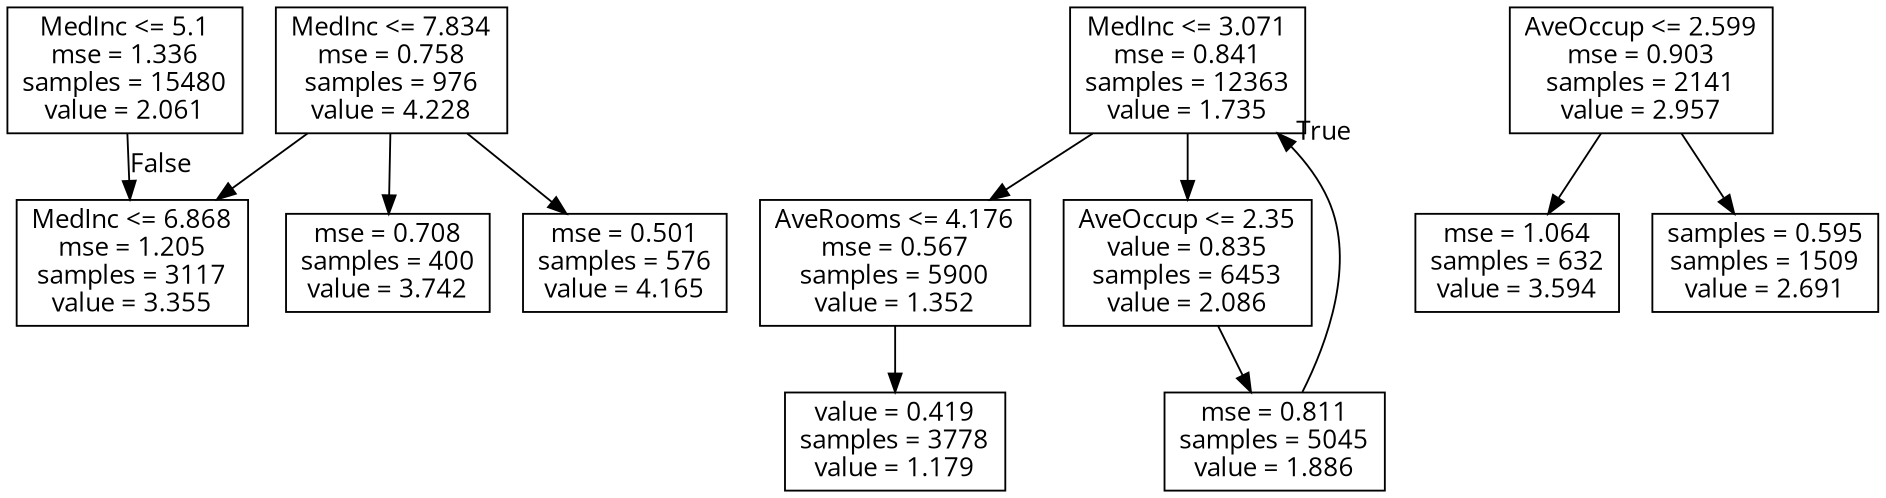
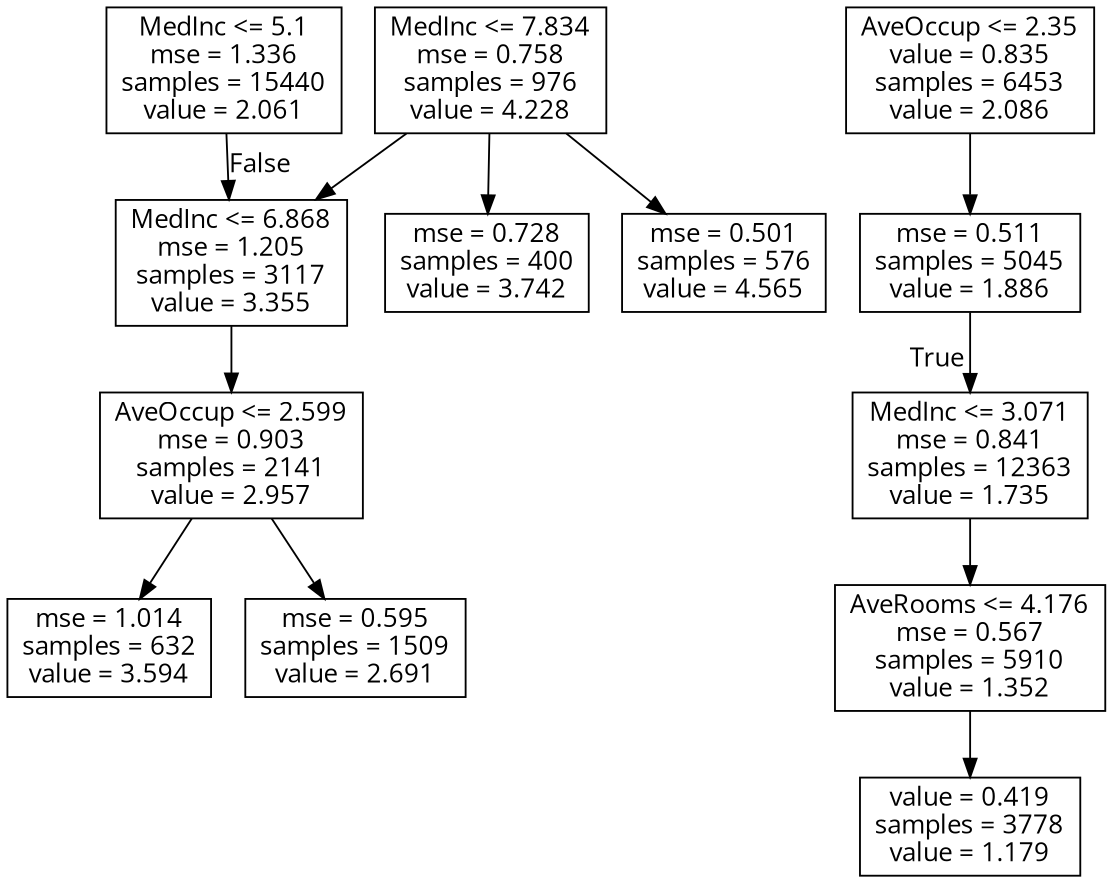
node "MedInc <= 5.1 mse = 1.336 samples = 15480 value = 2.061": label "MedInc <= 5.1 mse = 1.336 samples = 15480 value = 2.061" -> "MedInc <= 5.1 mse = 1.336 samples = 15440 value = 2.061"
edge "MedInc <= 3.071 mse = 0.841 samples = 12363 value = 1.735" -> "AveOccup <= 2.35 value = 0.835 samples = 6453 value = 2.086": removed
node "mse = 0.708 samples = 400 value = 3.742": label "mse = 0.708 samples = 400 value = 3.742" -> "mse = 0.728 samples = 400 value = 3.742"
node "mse = 0.501 samples = 576 value = 4.165": label "mse = 0.501 samples = 576 value = 4.165" -> "mse = 0.501 samples = 576 value = 4.565"
node "AveRooms <= 4.176 mse = 0.567 samples = 5900 value = 1.352": label "AveRooms <= 4.176 mse = 0.567 samples = 5900 value = 1.352" -> "AveRooms <= 4.176 mse = 0.567 samples = 5910 value = 1.352"
node "mse = 1.064 samples = 632 value = 3.594": label "mse = 1.064 samples = 632 value = 3.594" -> "mse = 1.014 samples = 632 value = 3.594"
node "samples = 0.595 samples = 1509 value = 2.691": label "samples = 0.595 samples = 1509 value = 2.691" -> "mse = 0.595 samples = 1509 value = 2.691"
edge "MedInc <= 6.868 mse = 1.205 samples = 3117 value = 3.355" -> "AveOccup <= 2.599 mse = 0.903 samples = 2141 value = 2.957": added
node "mse = 0.811 samples = 5045 value = 1.886": label "mse = 0.811 samples = 5045 value = 1.886" -> "mse = 0.511 samples = 5045 value = 1.886"
